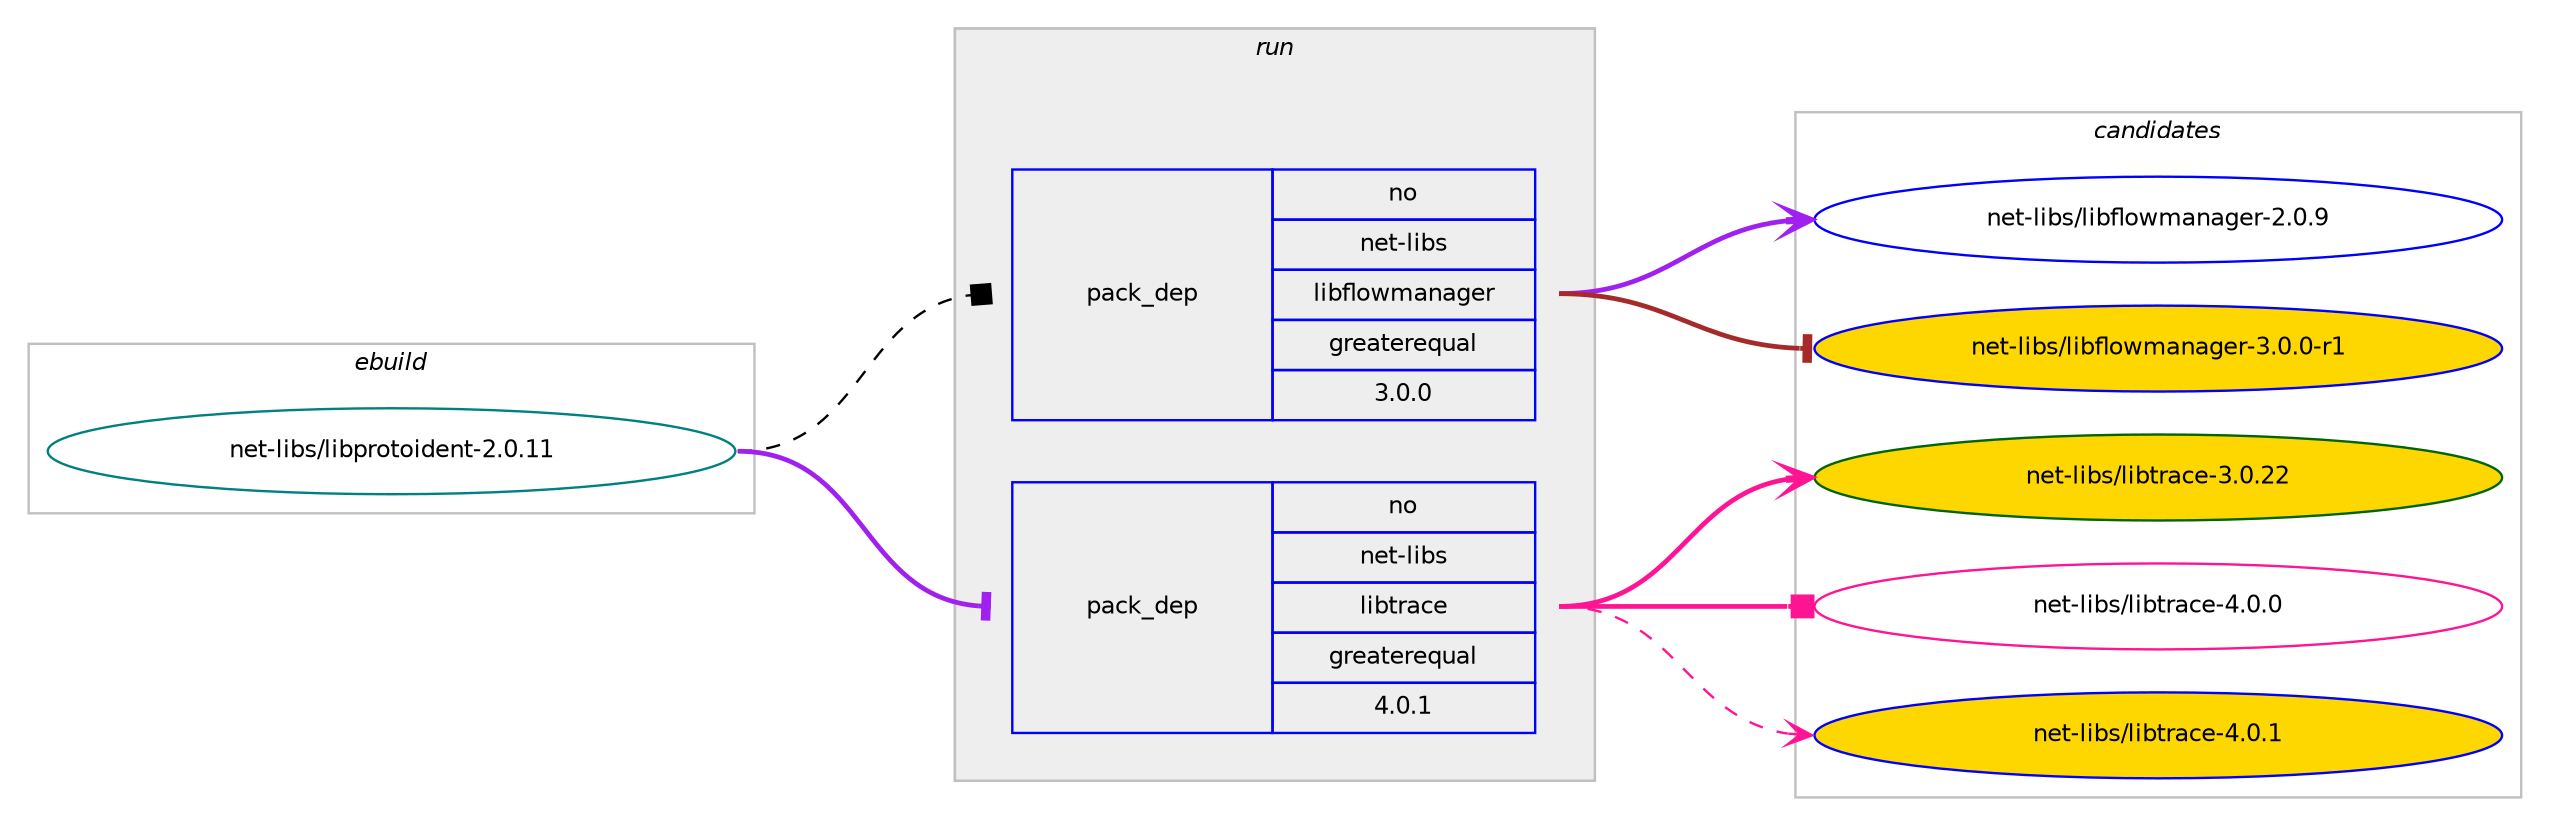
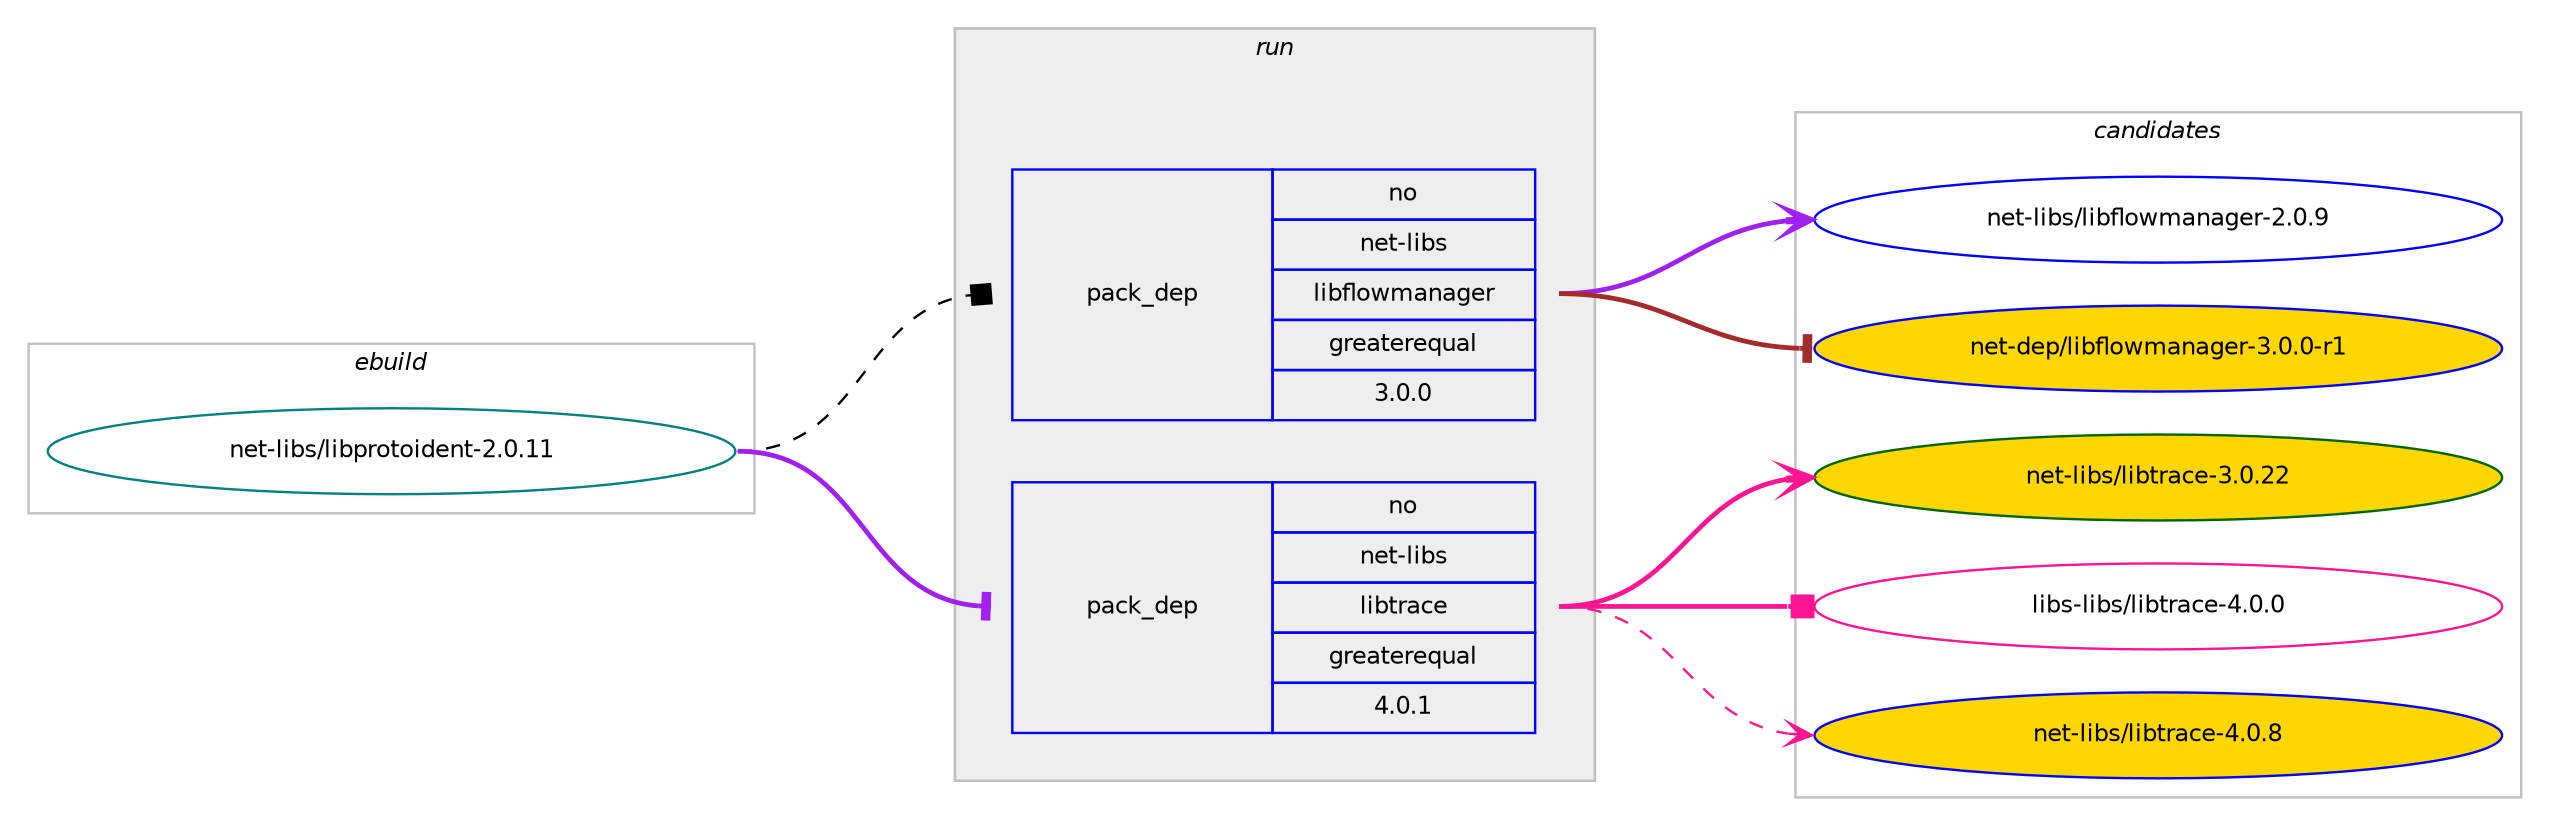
node "net-libs/libflowmanager-3.0.0-r1": label "net-libs/libflowmanager-3.0.0-r1" -> "net-dep/libflowmanager-3.0.0-r1"
node "net-libs/libtrace-4.0.0": label "net-libs/libtrace-4.0.0" -> "libs-libs/libtrace-4.0.0"
node "net-libs/libtrace-4.0.1": label "net-libs/libtrace-4.0.1" -> "net-libs/libtrace-4.0.8"
